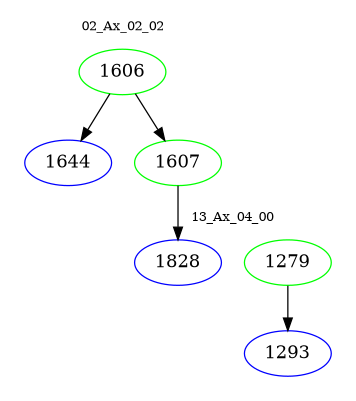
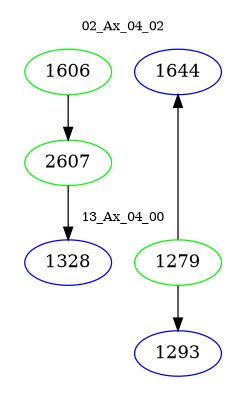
cluster "02_Ax_02_02": label "02_Ax_02_02" -> "02_Ax_04_02"
edge "1606" -> "1644": now "1279" -> "1644"
node "1607": label "1607" -> "2607"
node "1828": label "1828" -> "1328"
